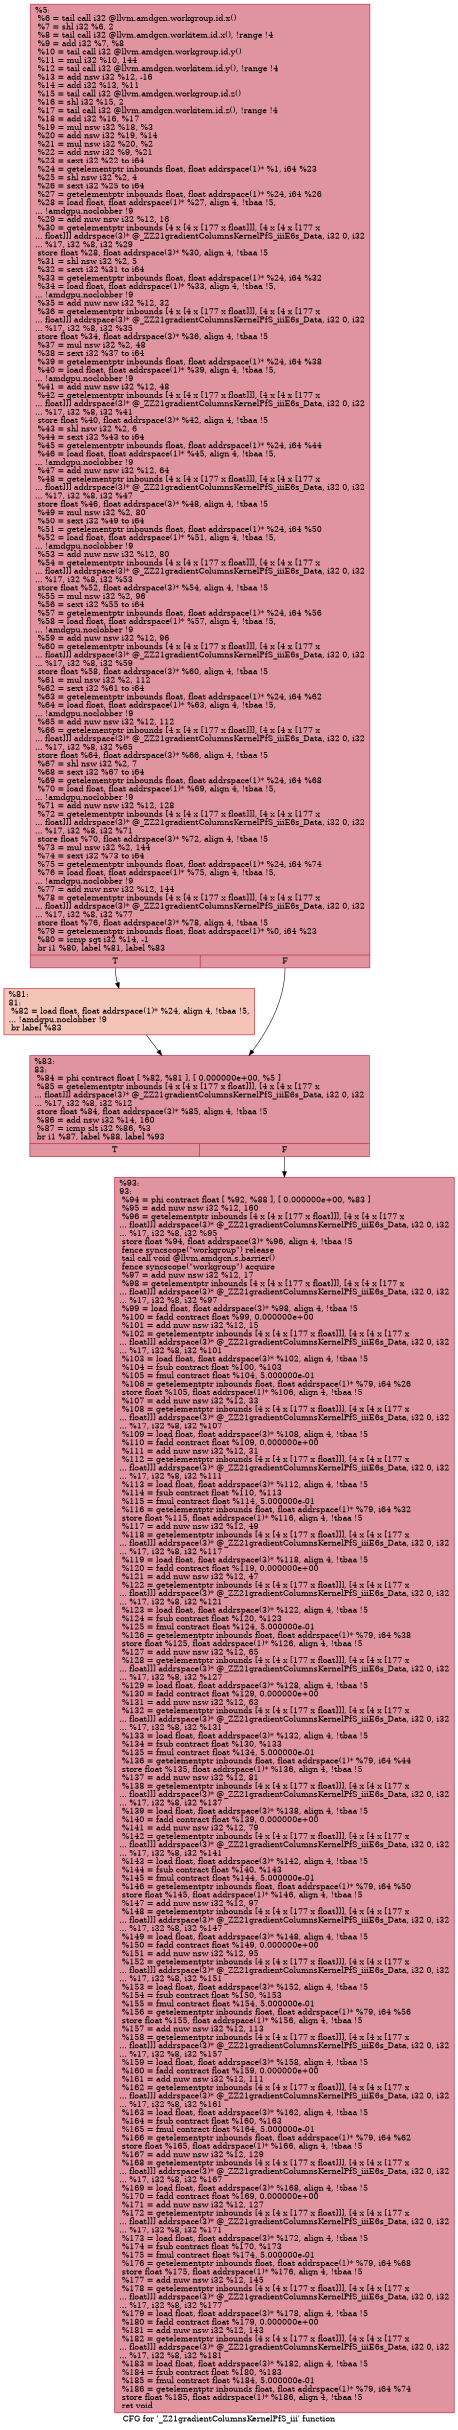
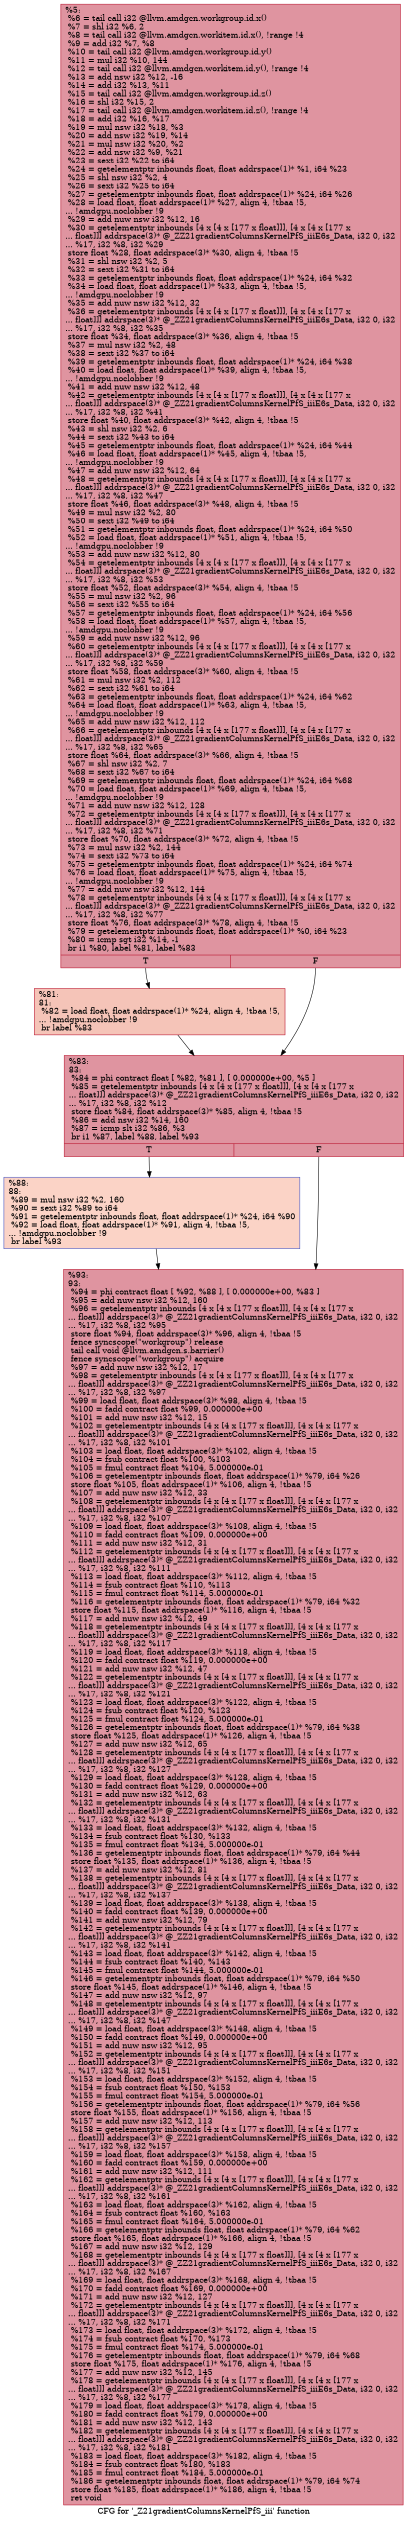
node "%88:": added
